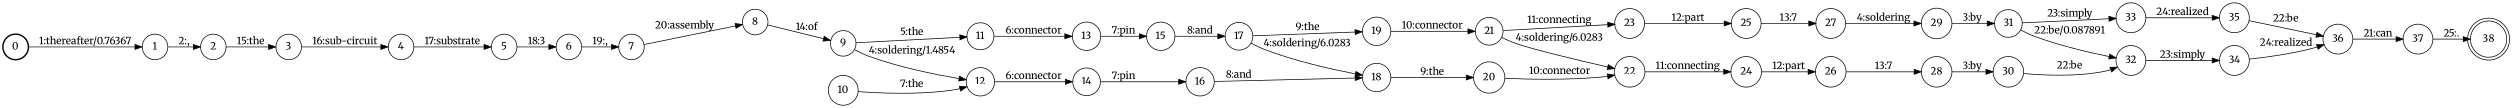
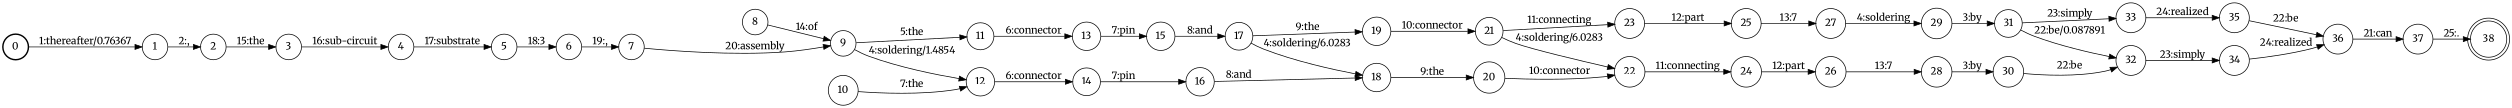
edge "7" -> "8": now "7" -> "9"
